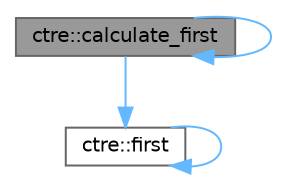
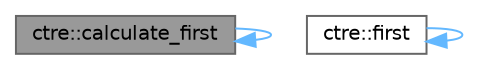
edge "ctre::calculate_first" -> "ctre::first": removed
